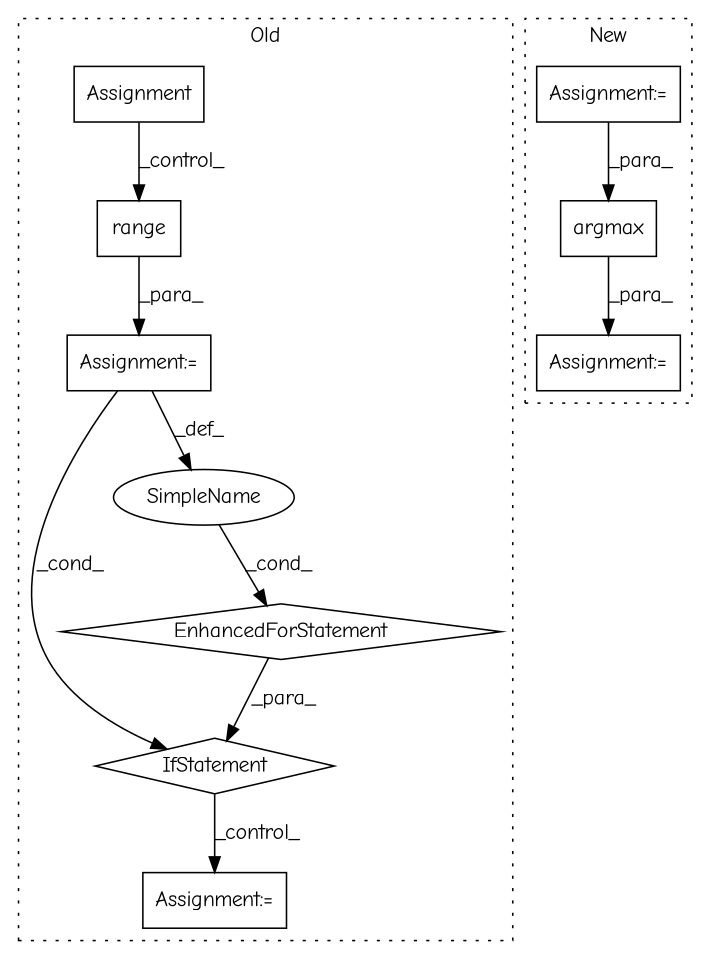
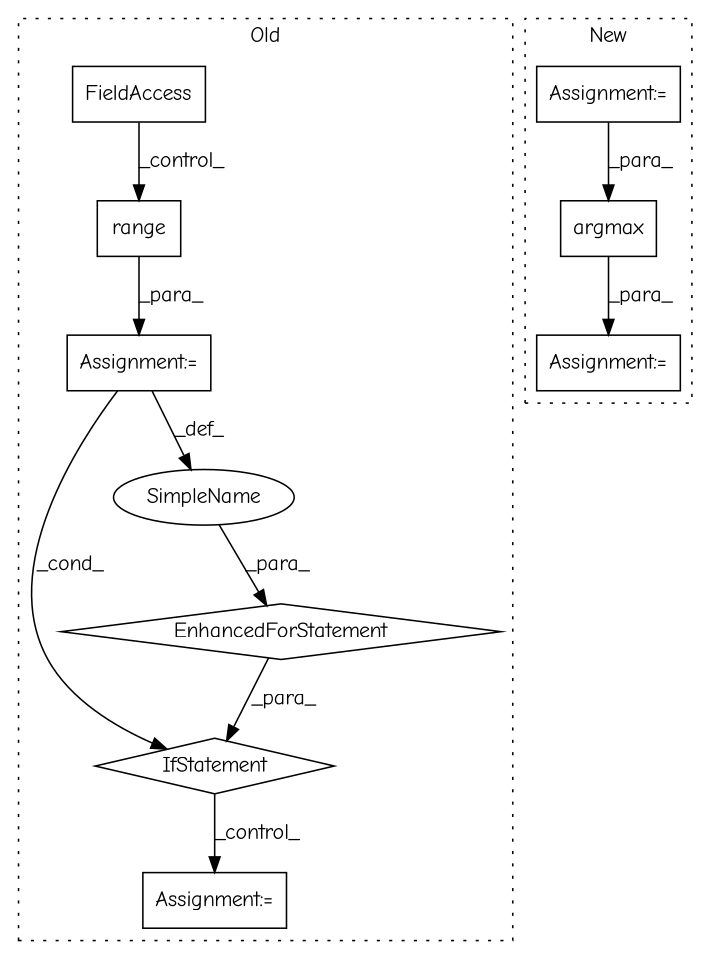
node "Assignment": label "Assignment" -> "FieldAccess"
edge "SimpleName" -> "EnhancedForStatement": label "_cond_" -> "_para_"
